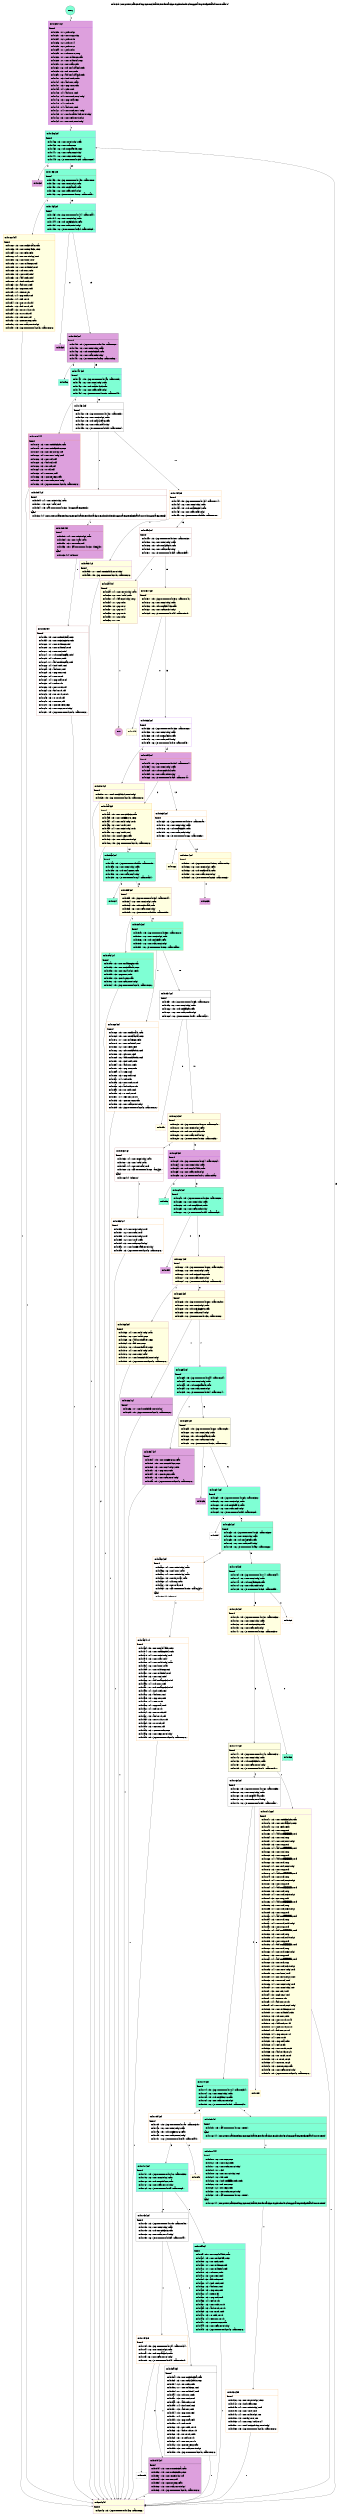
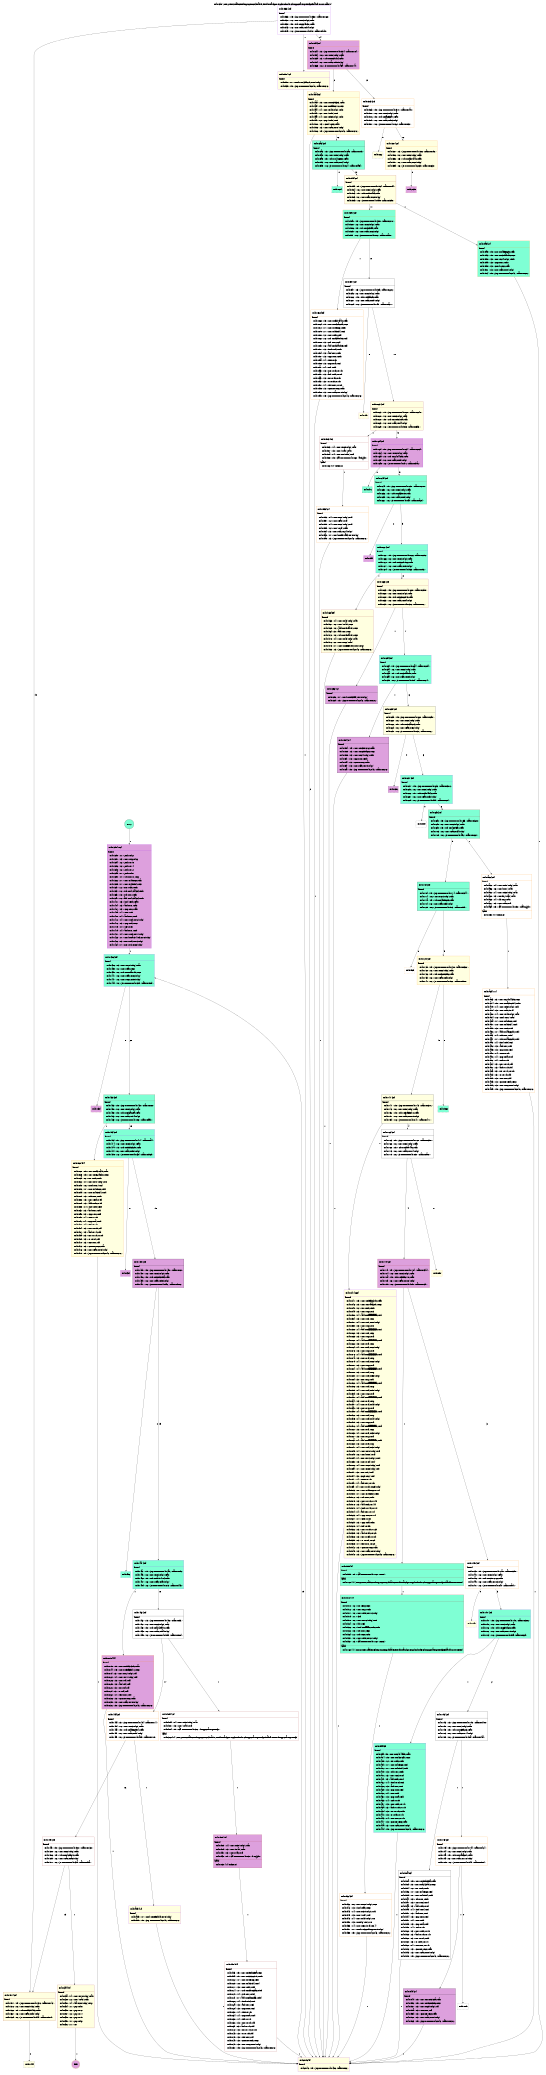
edge "0x401517 [28]" -> "0x401533 [28]": reversed
node "0x401667 [28]": fillcolor lightyellow -> aquamarine
node "0x40177f [28]": fillcolor aquamarine -> plum
